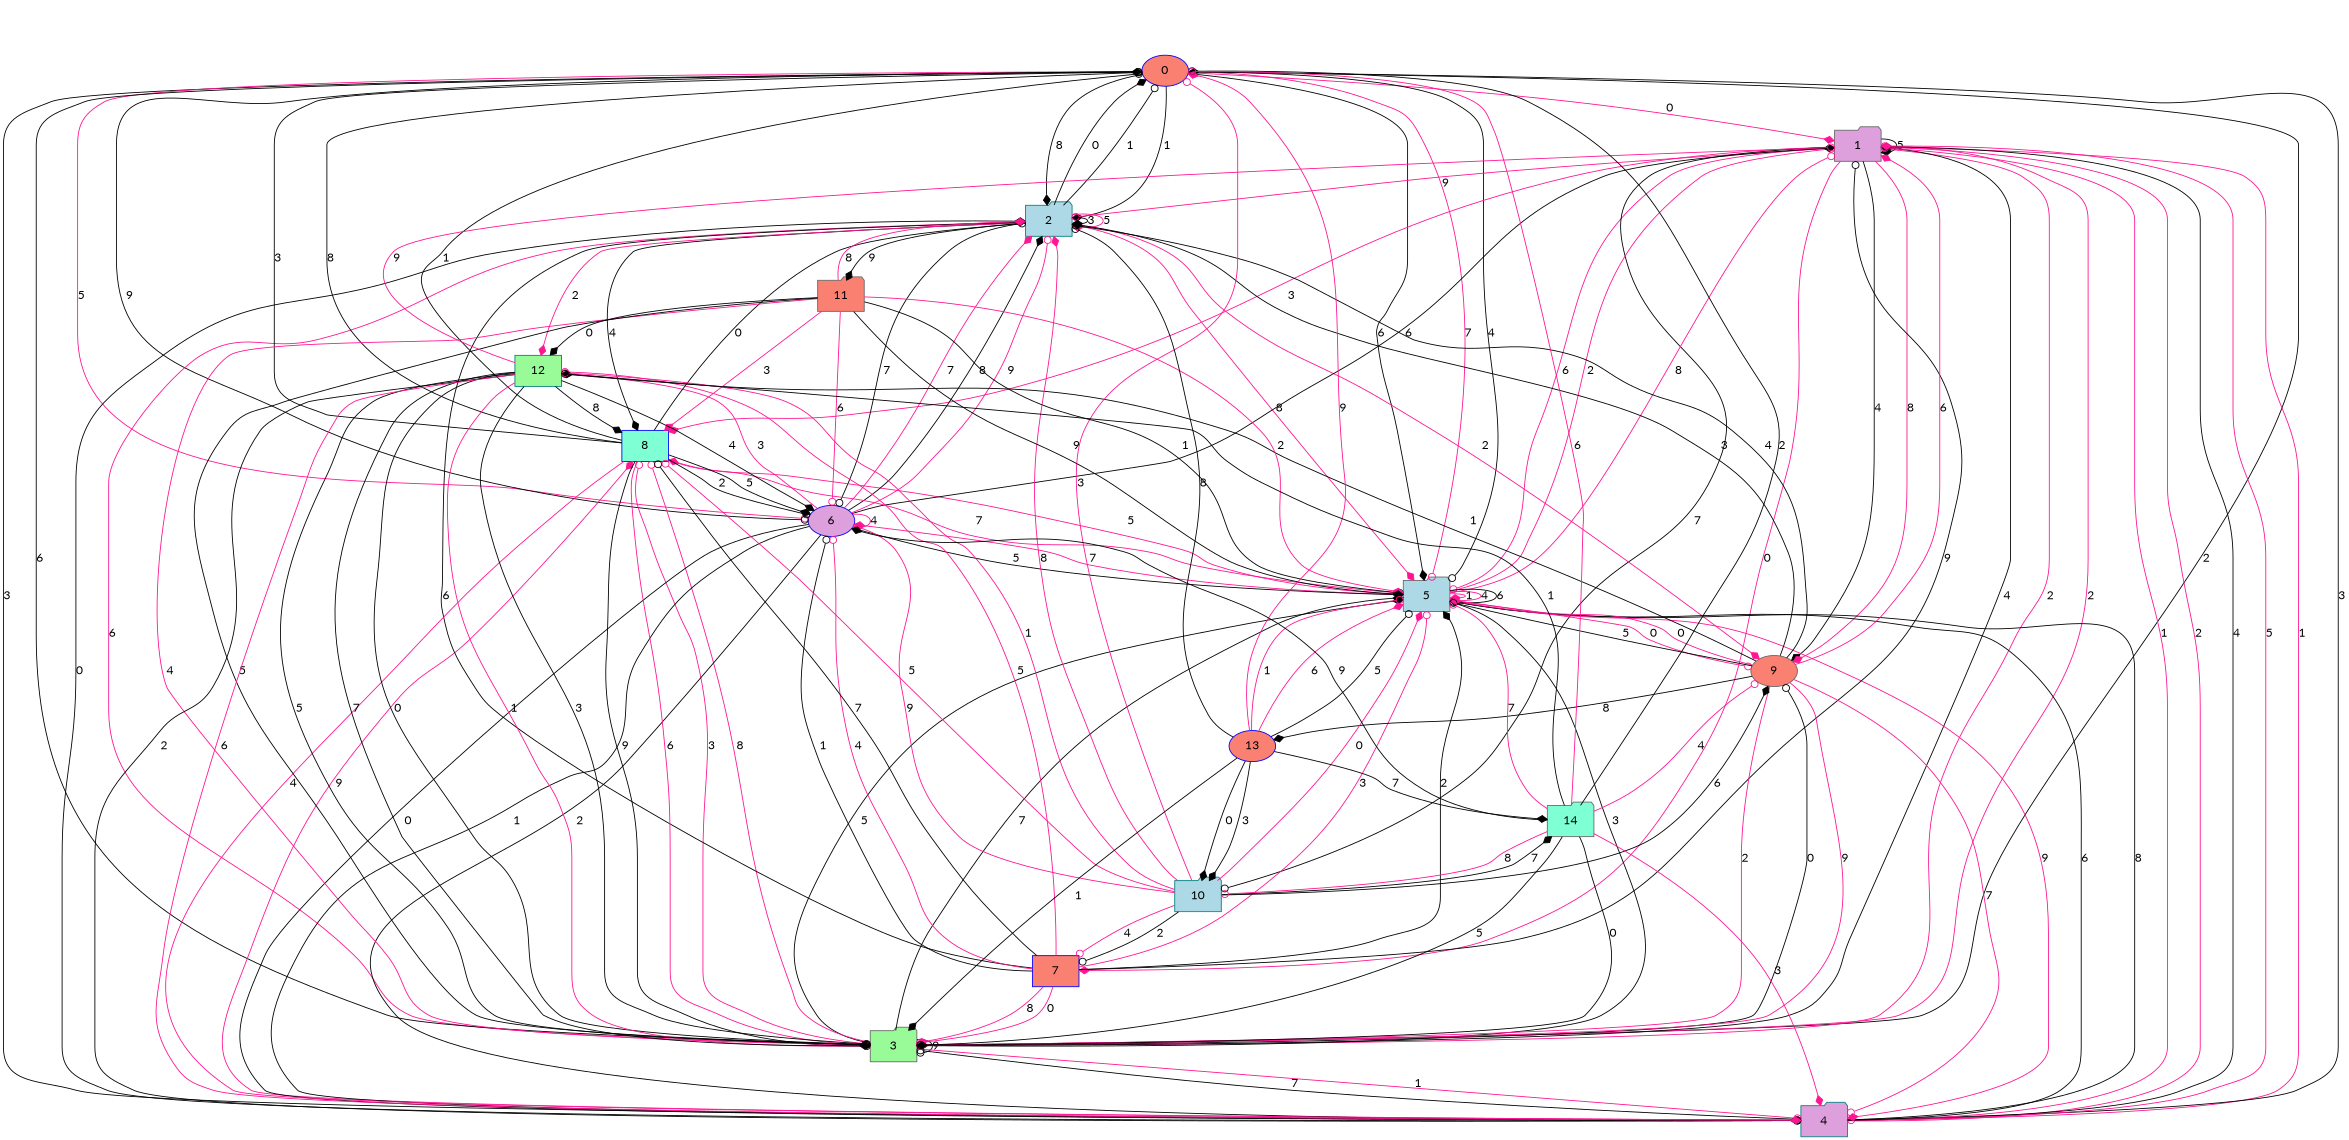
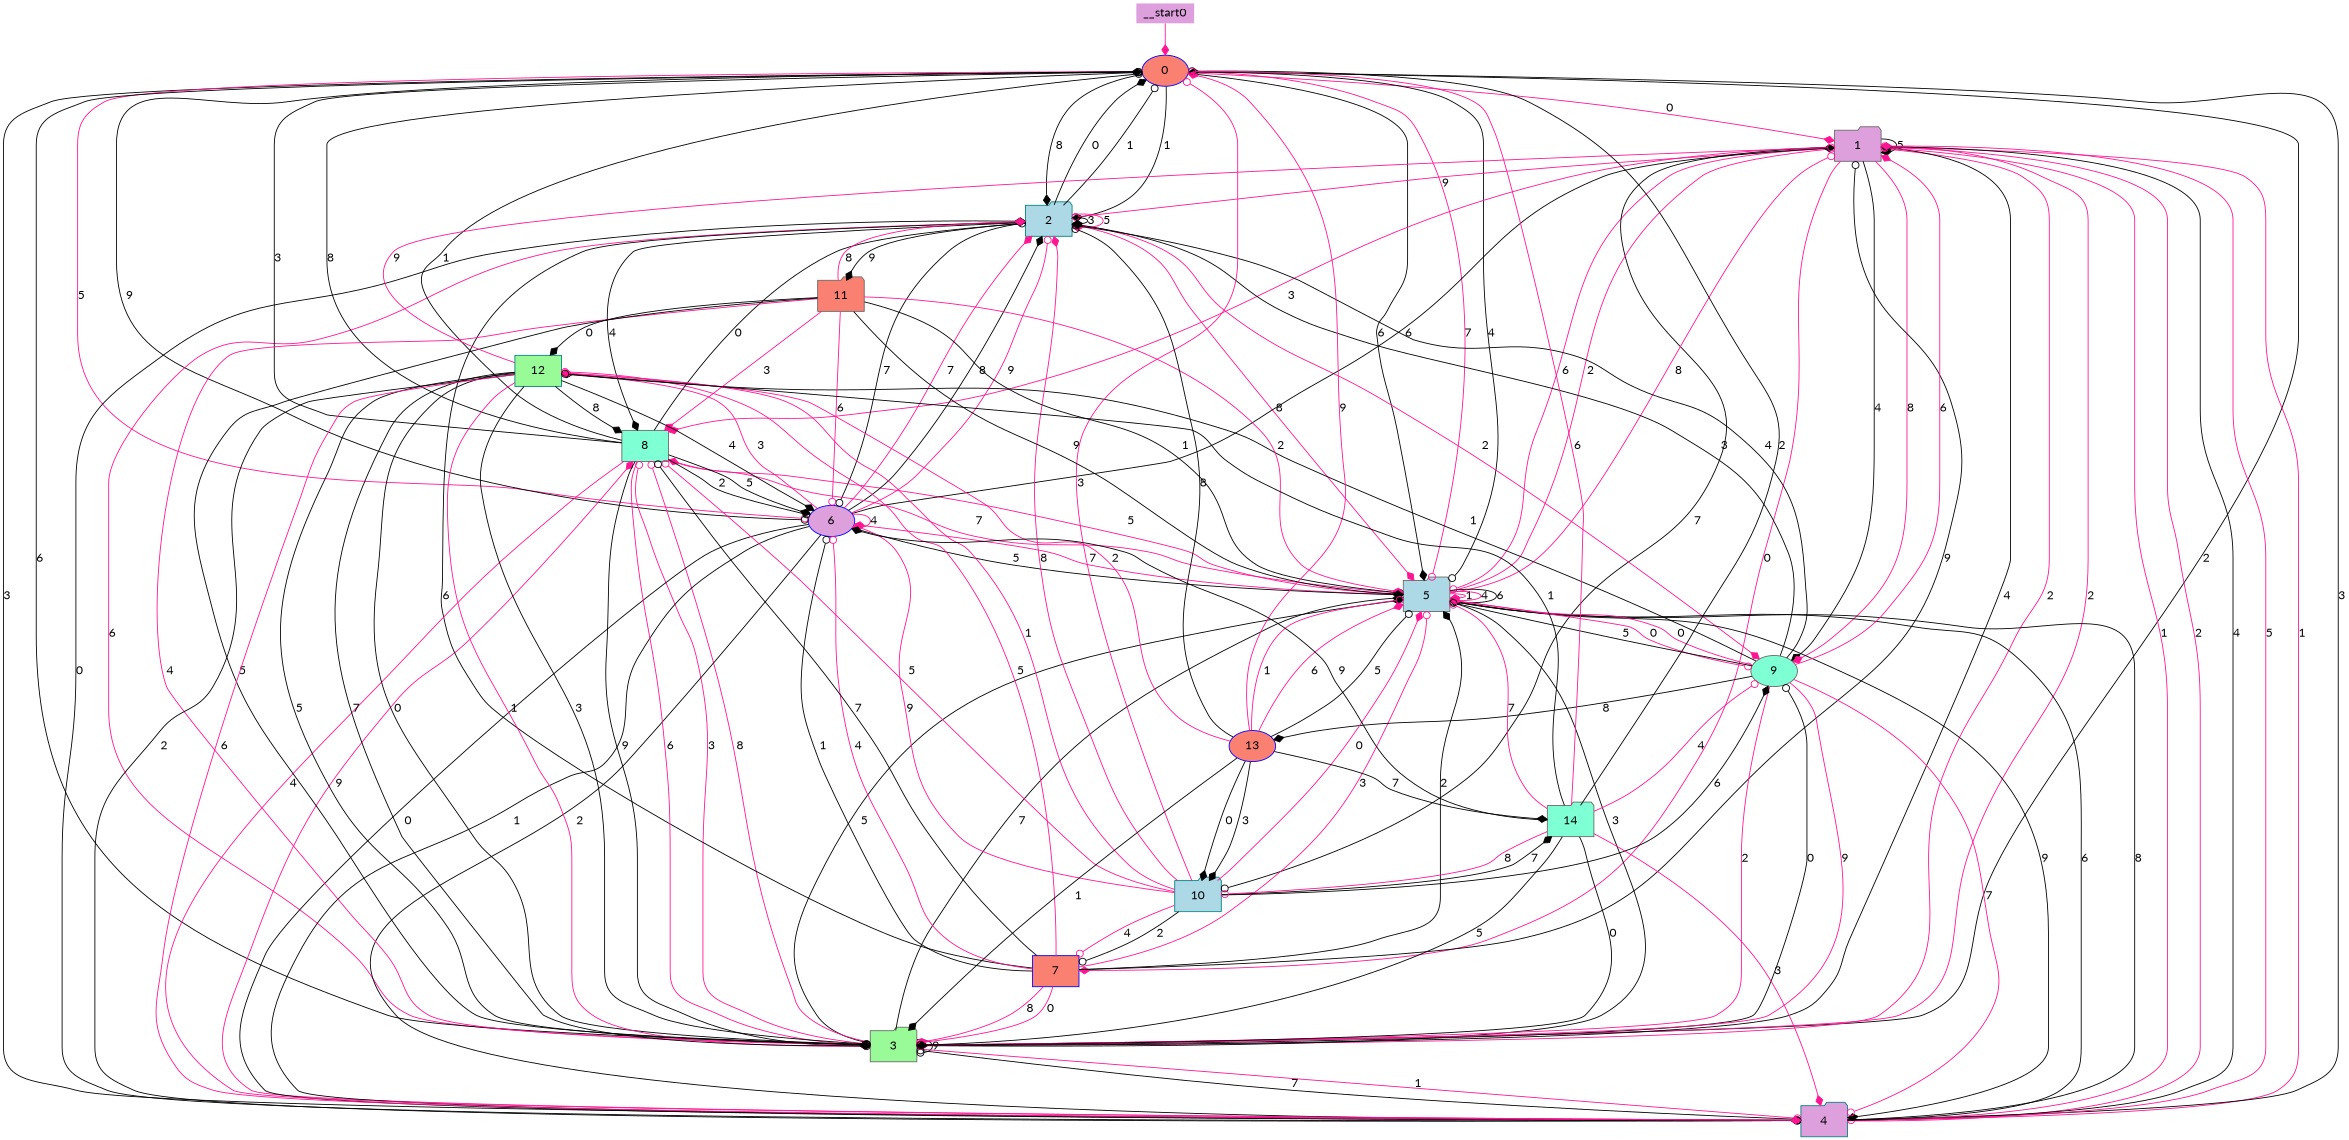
node "__start0": added
edge "2" -> "12": now "13" -> "12"
node "8": color blue -> gray40
node "9": fillcolor salmon -> aquamarine
edge "5" -> "4": color deeppink -> black
